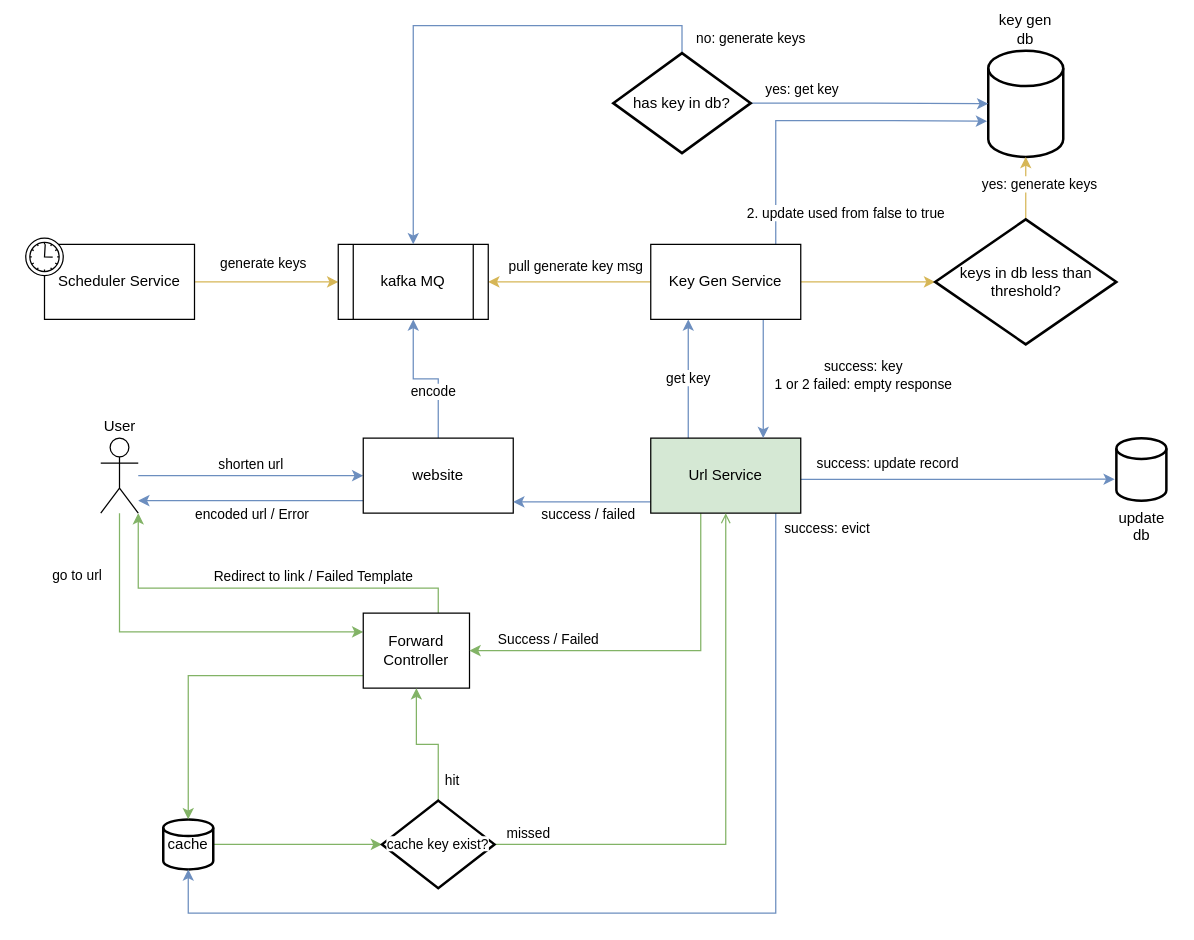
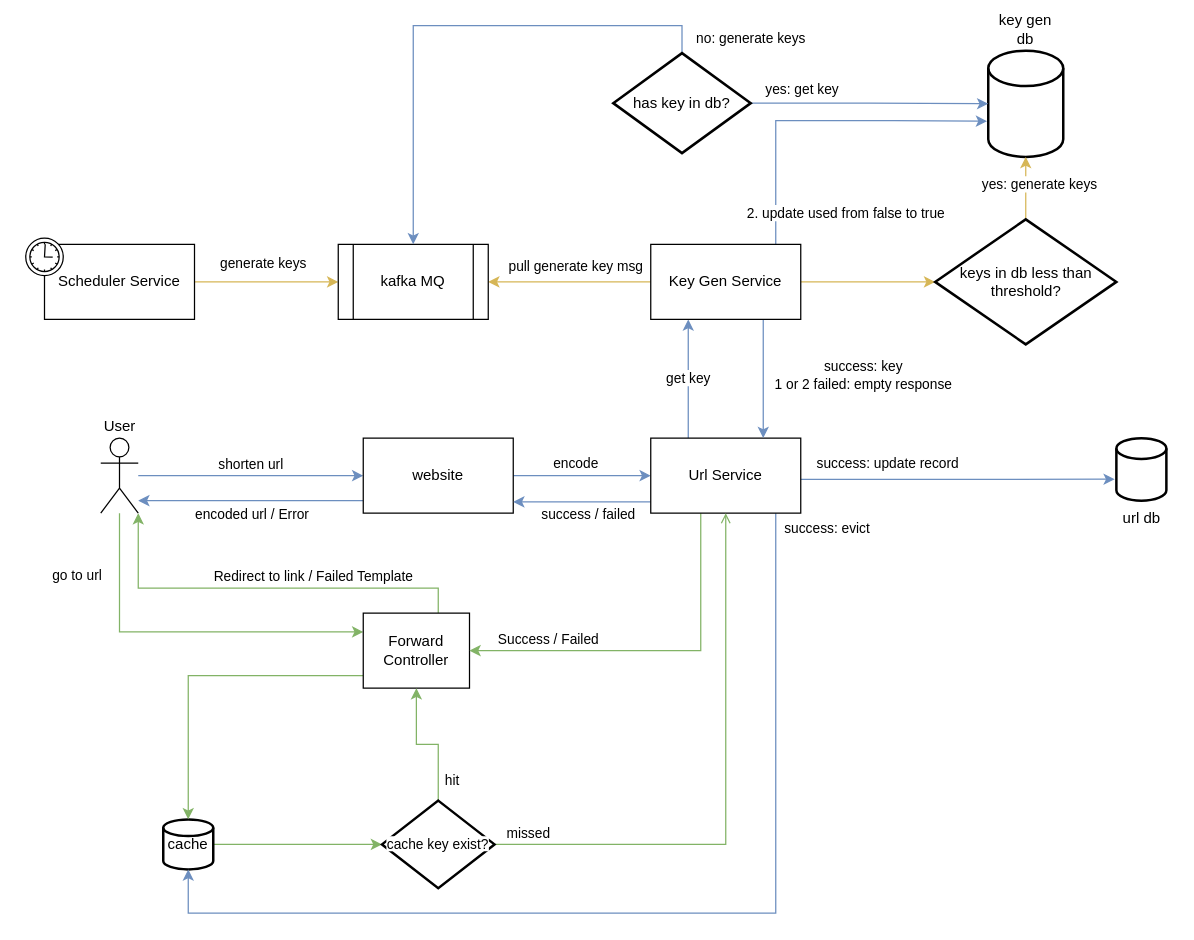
edge "website" -> "kafka MQ": now "website" -> "Url Service"
node "Url Service": fillcolor #d5e8d4 -> #ffffff
node "update db": label "update db" -> "url db"
